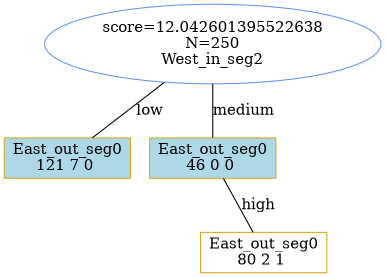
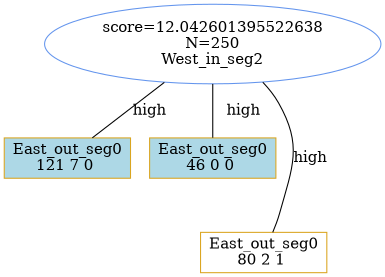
edge "score=12.042601395522638 N=250 West_in_seg2" -- "East_out_seg0 121 7 0": label "low" -> "high"
edge "score=12.042601395522638 N=250 West_in_seg2" -- "East_out_seg0 46 0 0": label "medium" -> "high"
edge "East_out_seg0 46 0 0" -- "East_out_seg0 80 2 1": now "score=12.042601395522638 N=250 West_in_seg2" -- "East_out_seg0 80 2 1"
